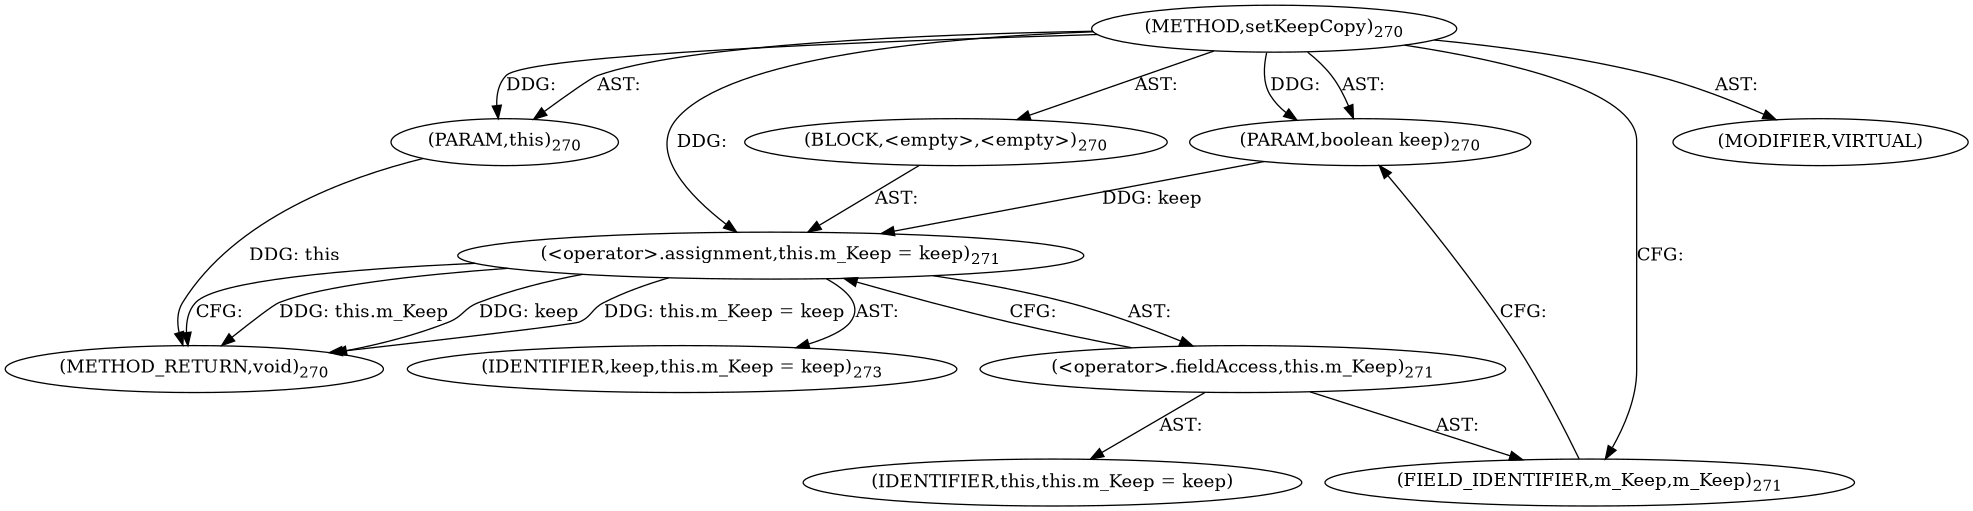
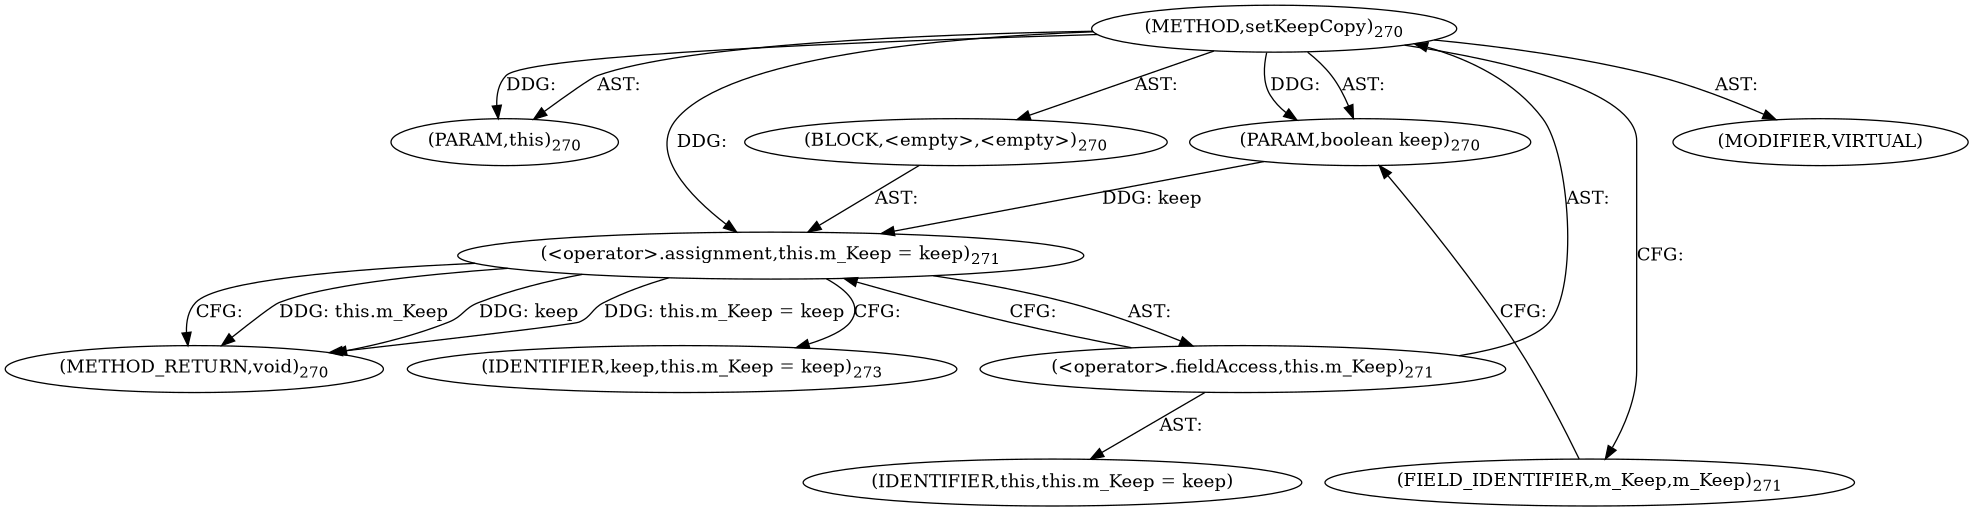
edge "(PARAM,this)" -> "(METHOD_RETURN,void)": removed, label "DDG: this"
edge "(<operator>.assignment,this.m_Keep = keep)" -> "(IDENTIFIER,keep,this.m_Keep = keep)": label "AST: " -> "CFG: "
edge "(<operator>.fieldAccess,this.m_Keep)" -> "(FIELD_IDENTIFIER,m_Keep,m_Keep)": now "(<operator>.fieldAccess,this.m_Keep)" -> "(METHOD,setKeepCopy)"
